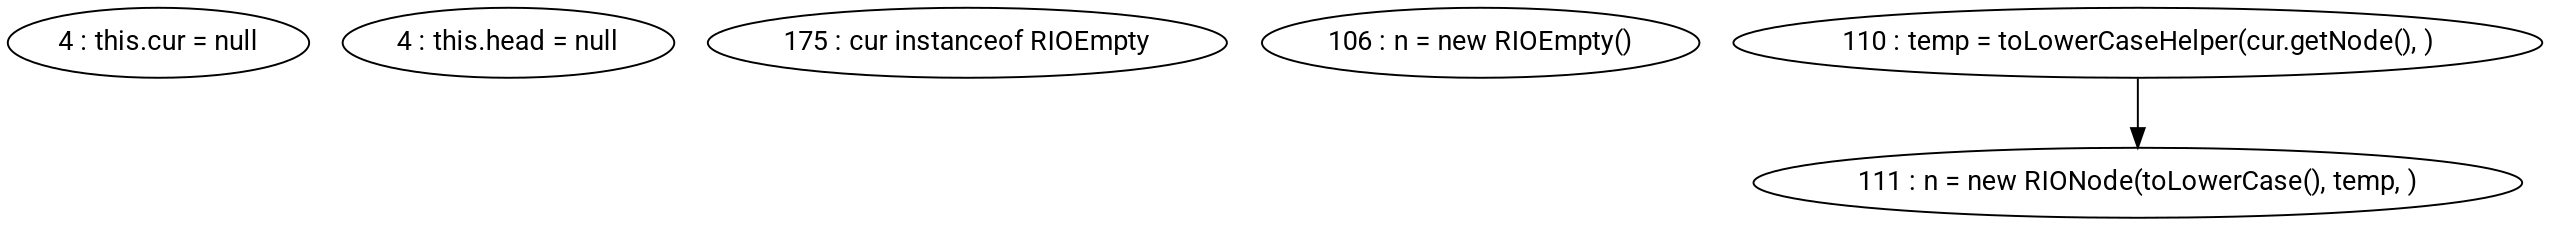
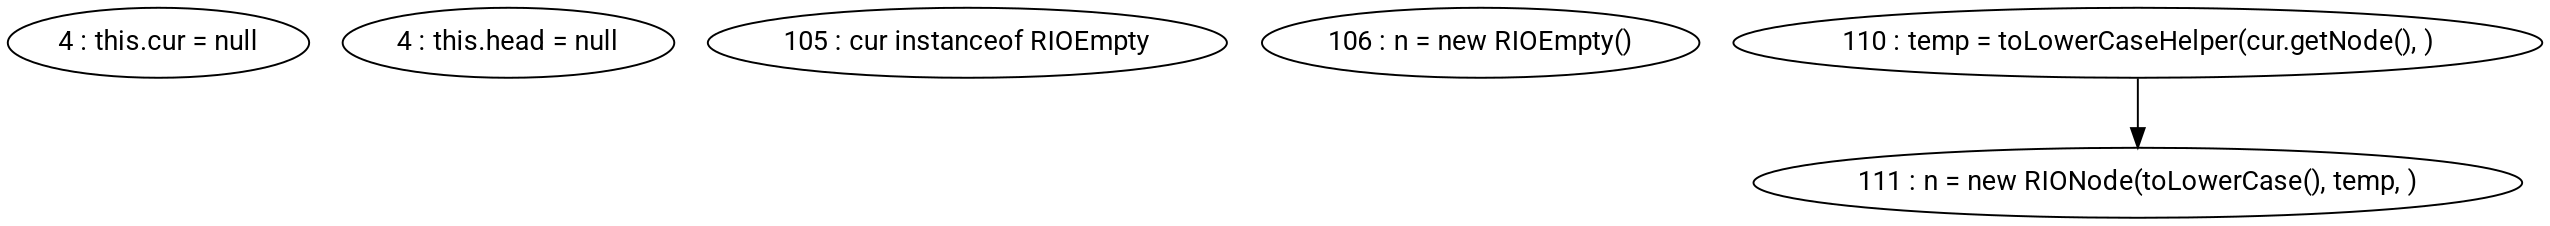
node "175 : cur instanceof RIOEmpty": label "175 : cur instanceof RIOEmpty" -> "105 : cur instanceof RIOEmpty"
